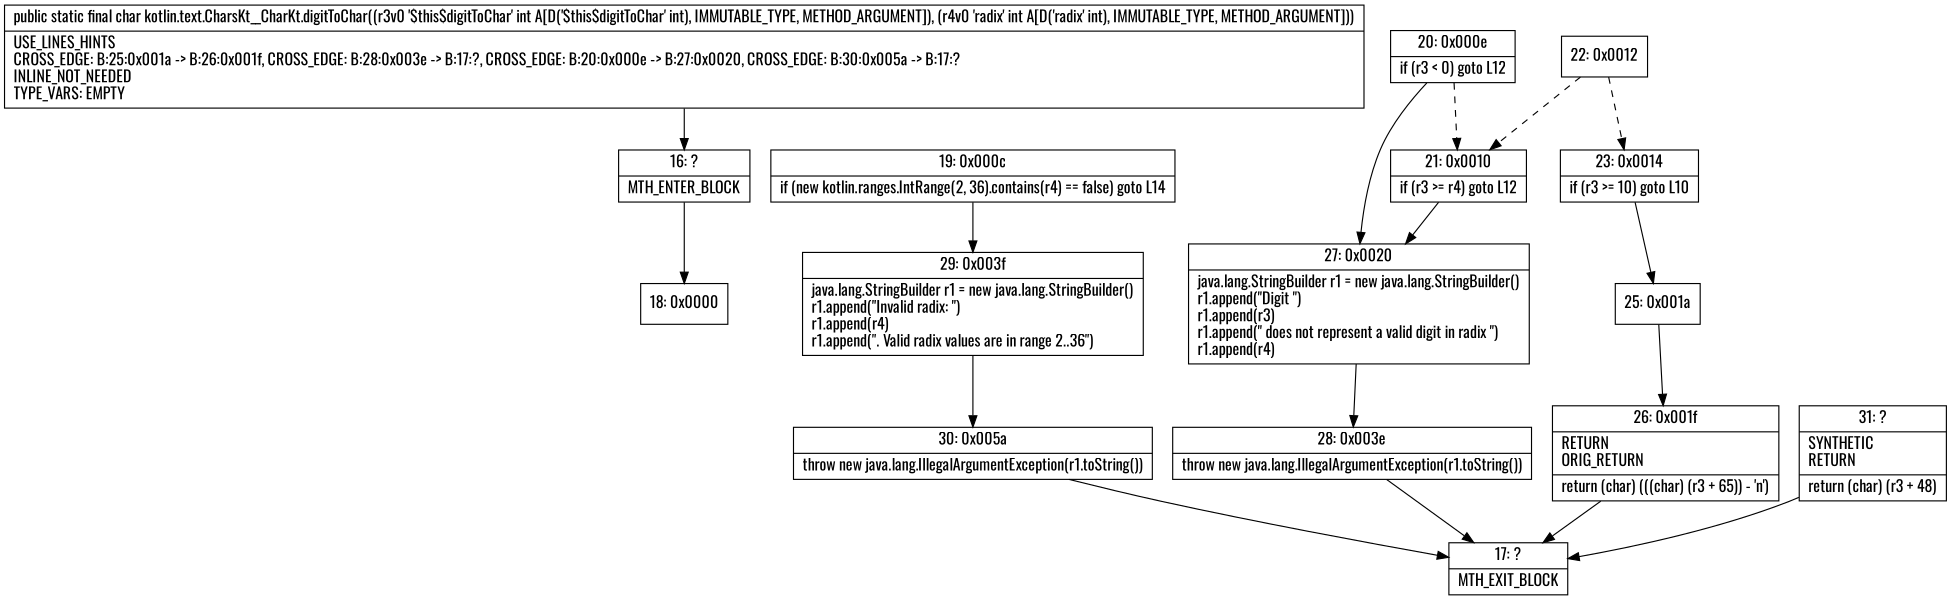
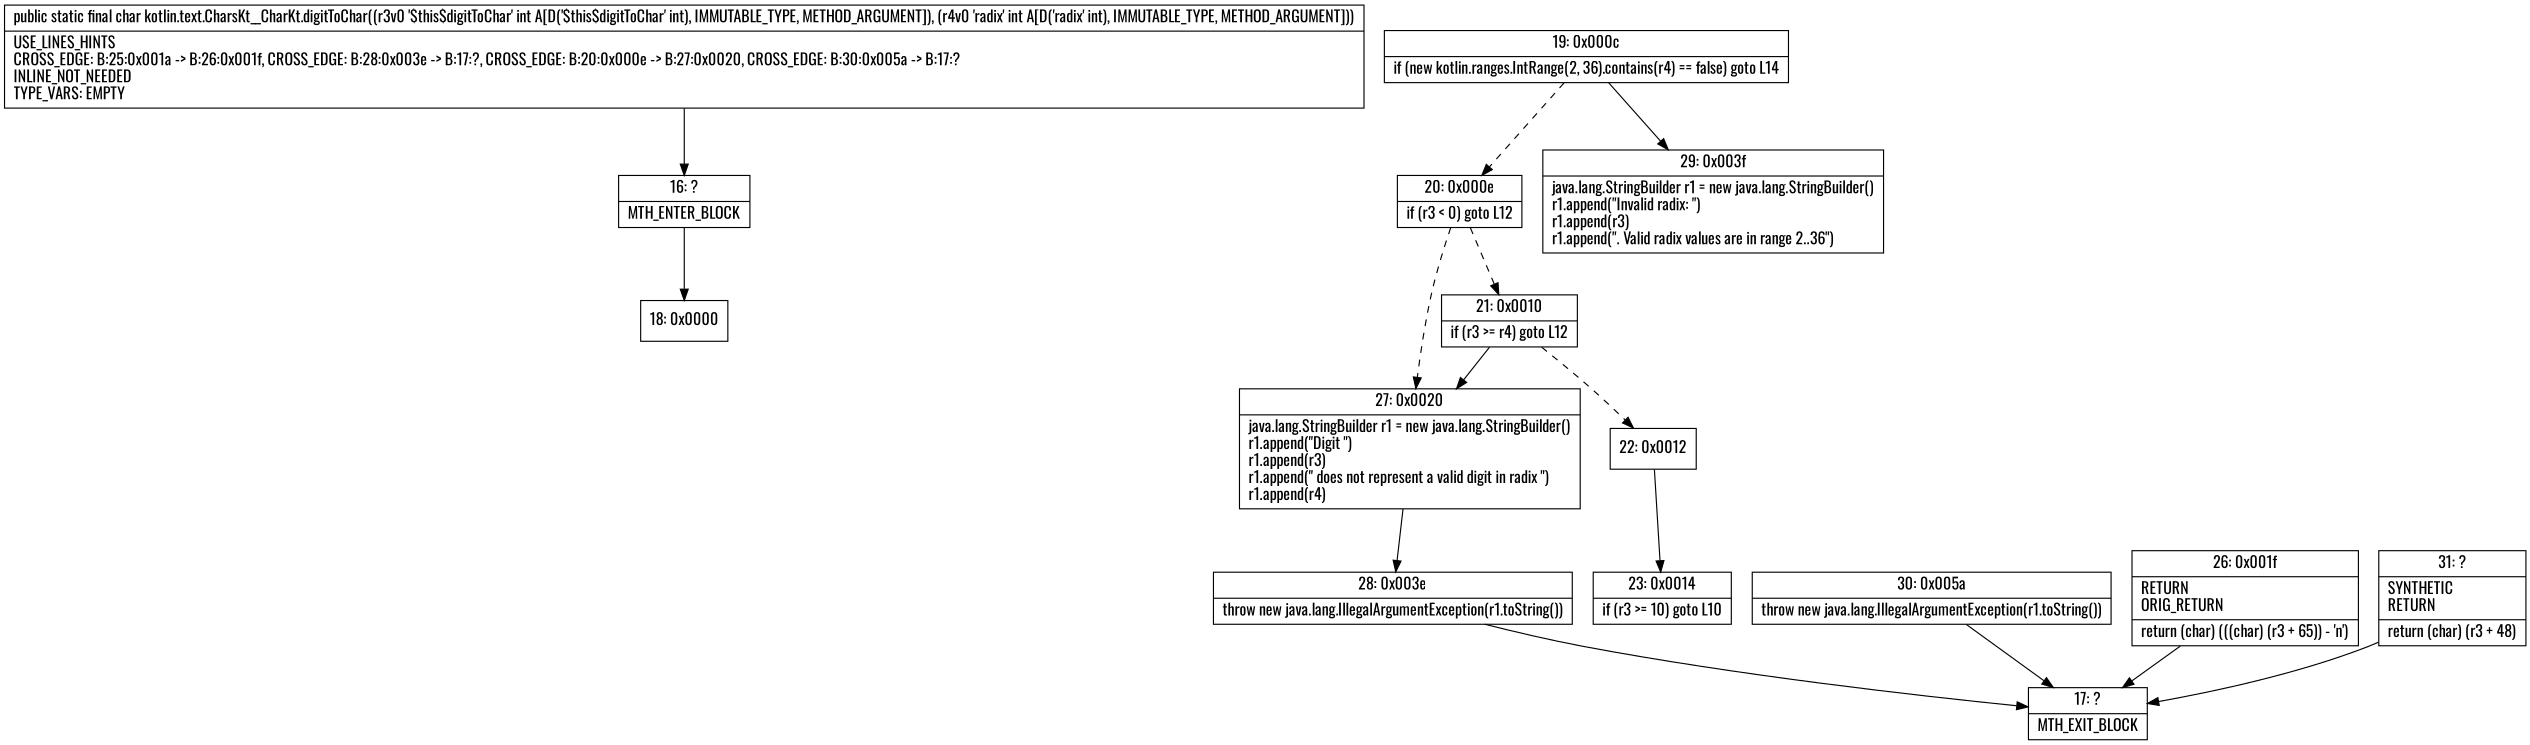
edge "22: 0x0012" -> "23: 0x0014": style dashed -> solid
edge "22: 0x0012" -> "21: 0x0010": reversed
edge "19: 0x000c" -> "20: 0x000e": added
edge "20: 0x000e" -> "27: 0x0020": style solid -> dashed
node "25: 0x001a": removed
node "29: 0x003f": text "r1.append(r4)" -> "r1.append(r3)"
edge "29: 0x003f" -> "30: 0x005a": removed
